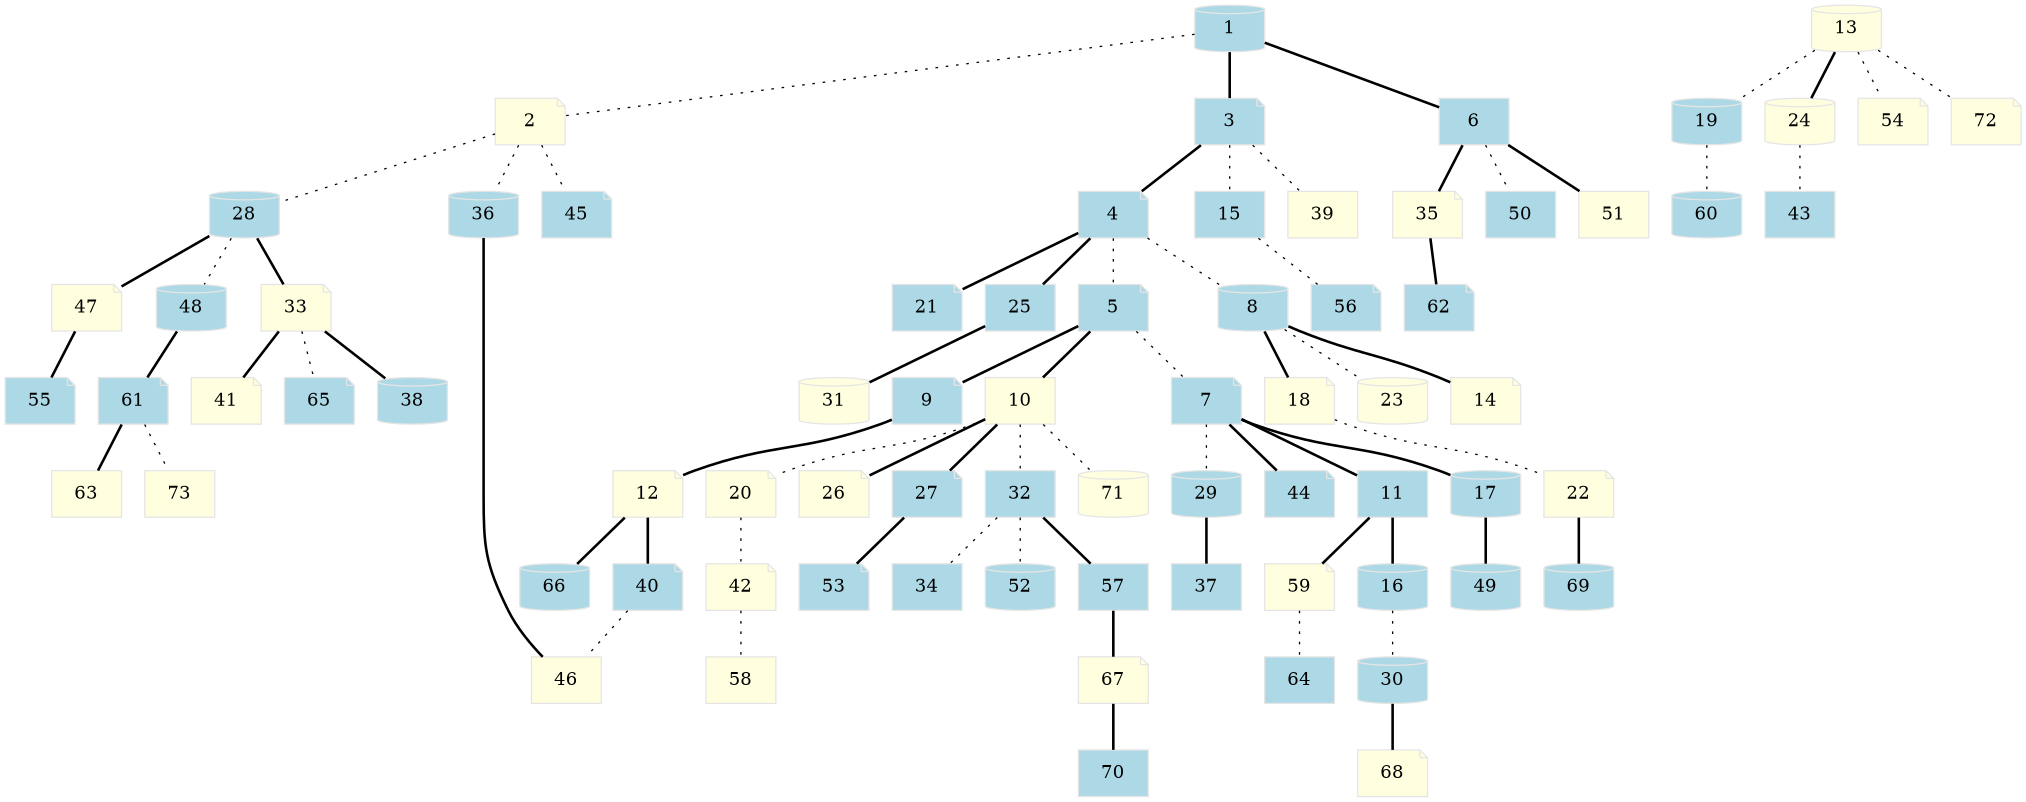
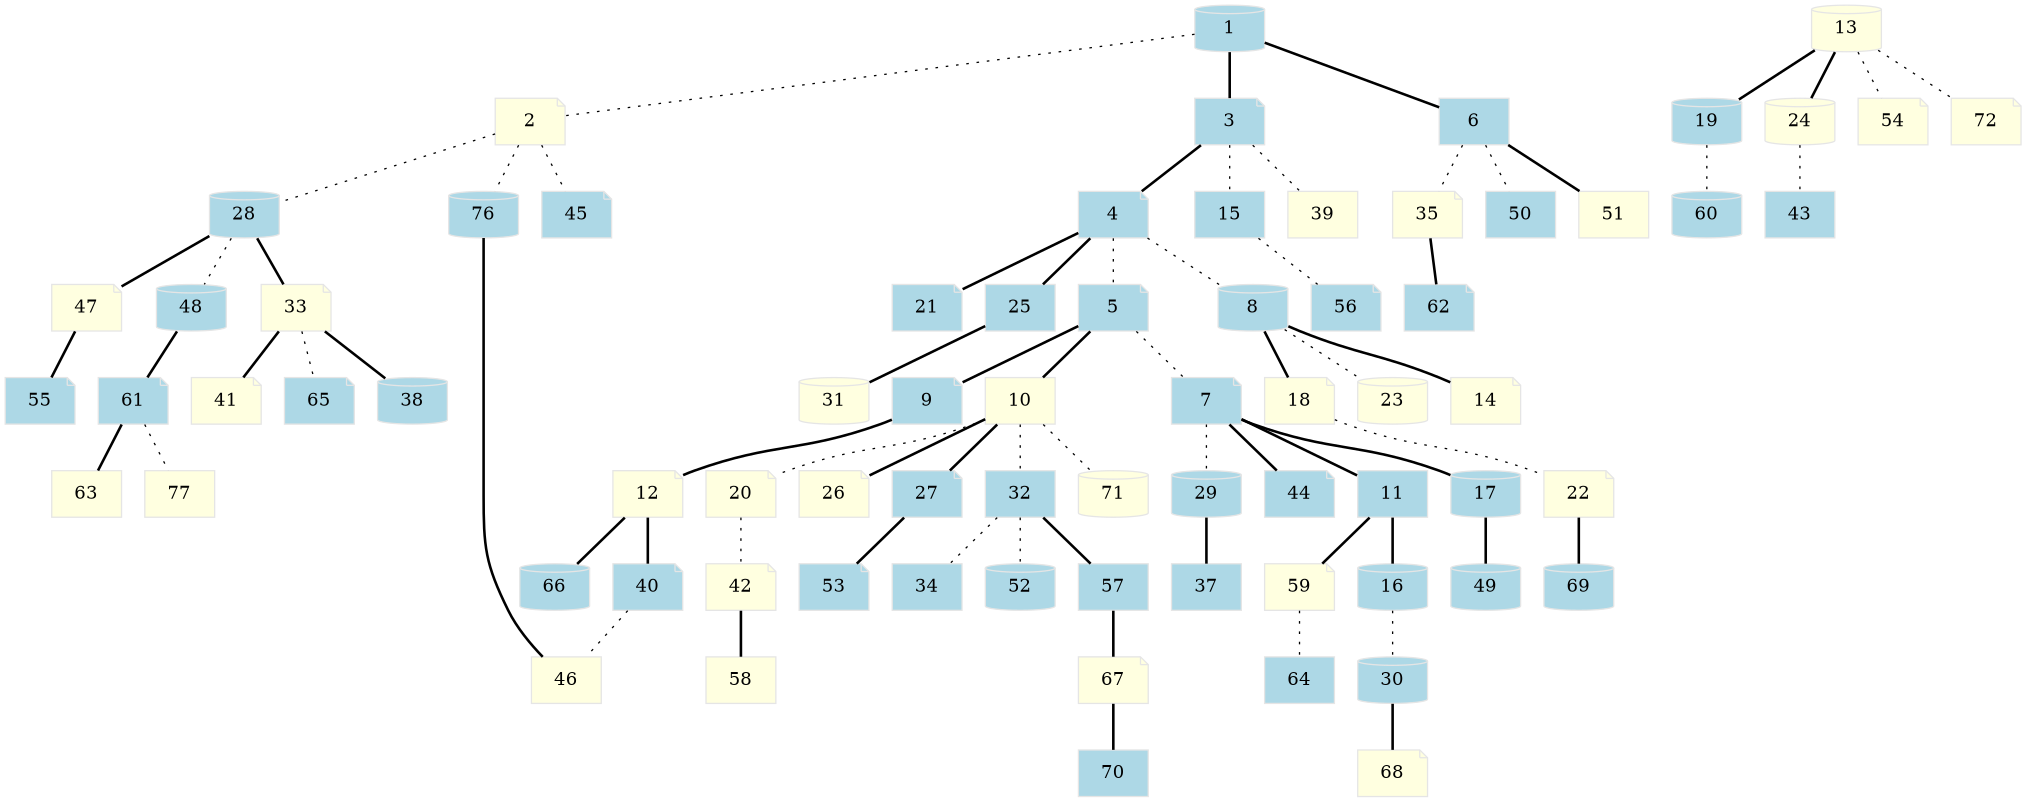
edge "13" -- "19": style dotted -> bold
edge "6" -- "35": style bold -> dotted
node "36": label "36" -> "76"
node "73": label "73" -> "77"
edge "42" -- "58": style dotted -> bold
